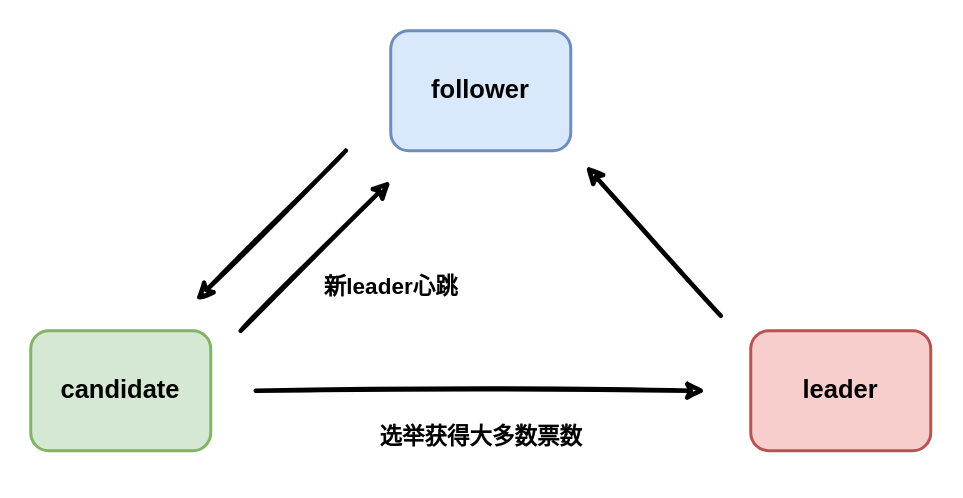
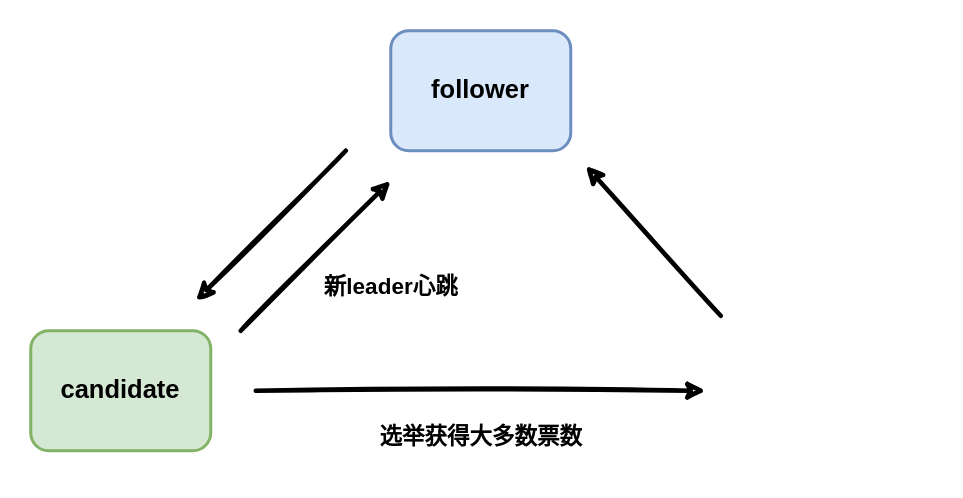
node "leader": removed
